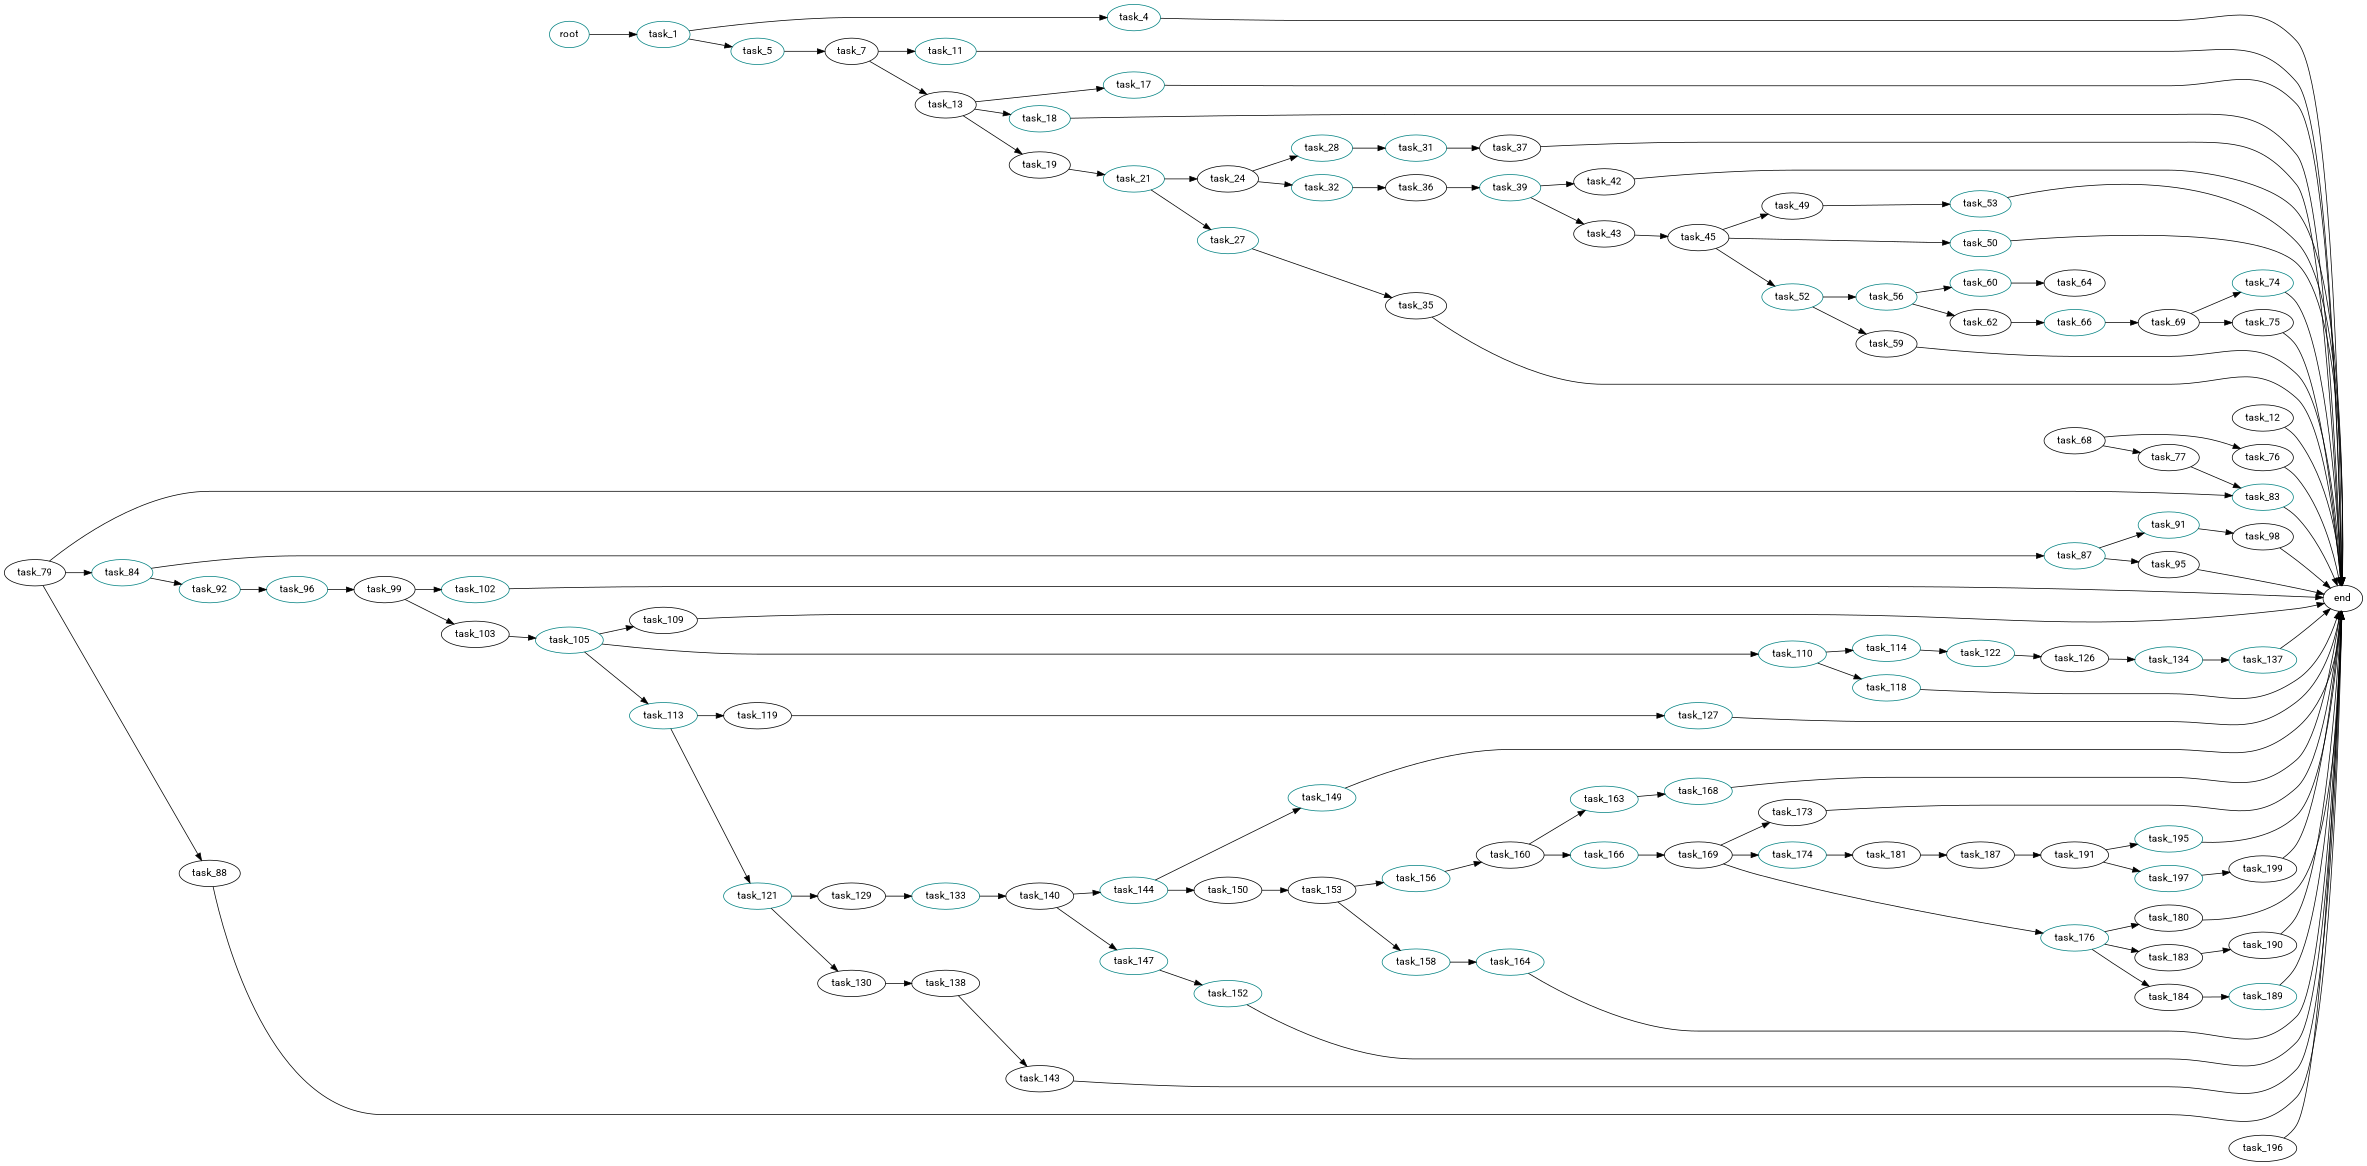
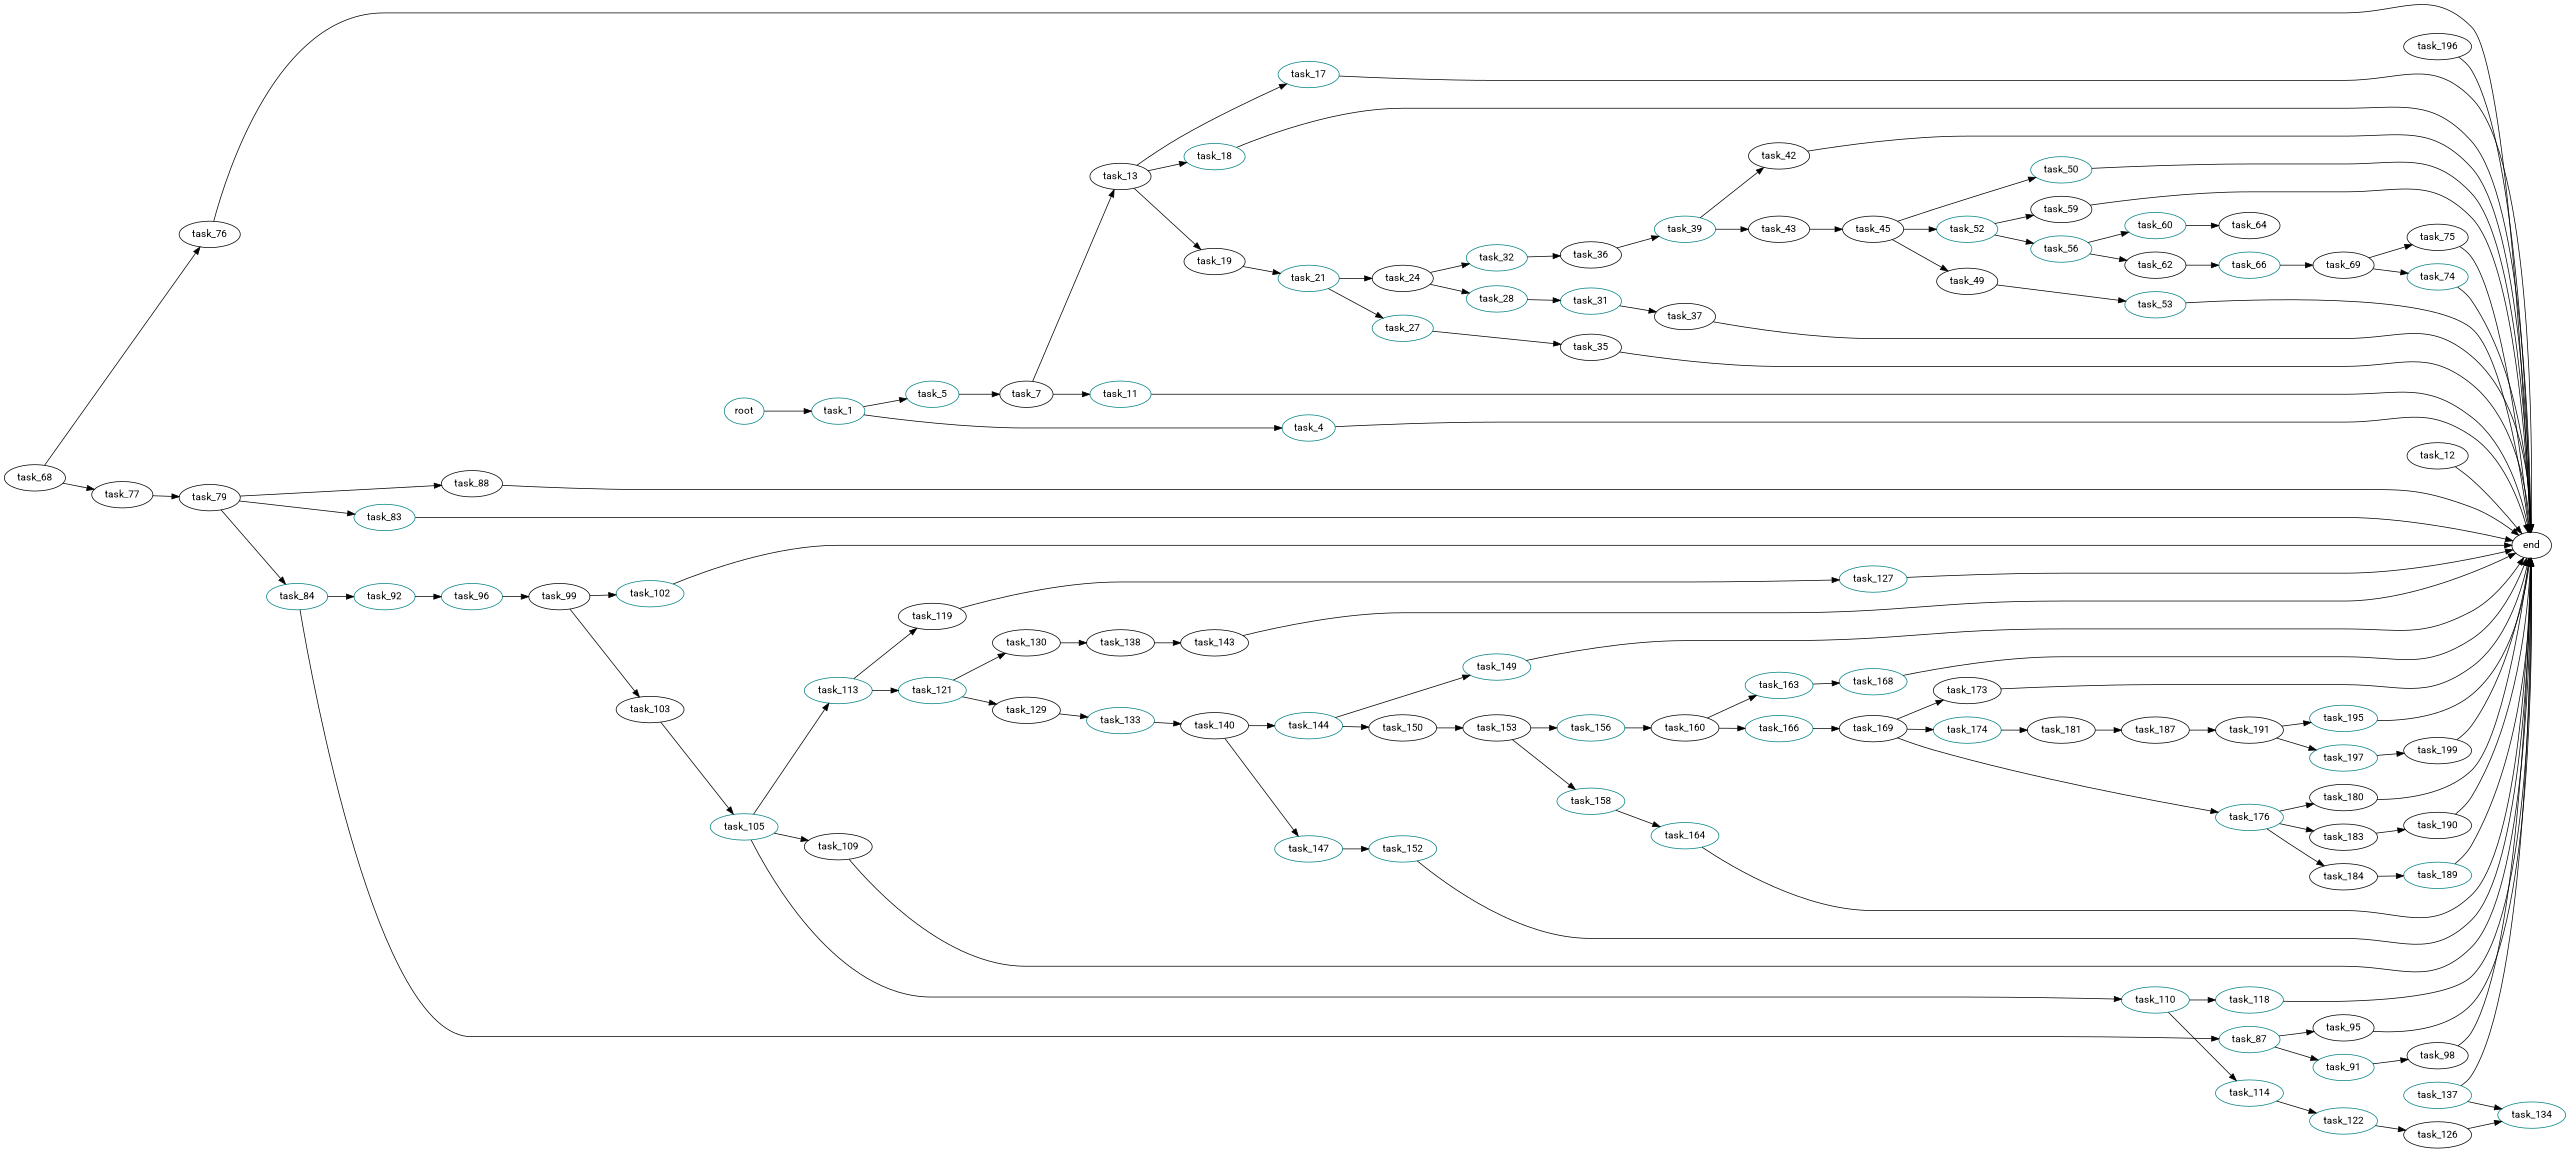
edge "task_77" -> "task_83": now "task_77" -> "task_79"
edge "task_134" -> "task_137": reversed
